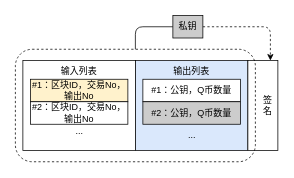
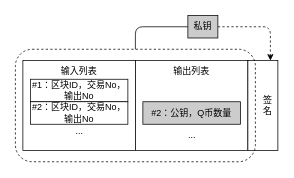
node "私钥": moved (188, 27) -> (203, 27)
node "输出列表": fillcolor #dae8fc -> #ffffff
node "#1：区块ID，交易No，输出No": fillcolor #fff2cc -> #ffffff
node "#1：公钥，Q币数量": removed
